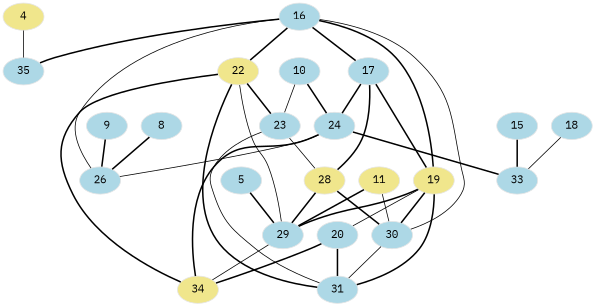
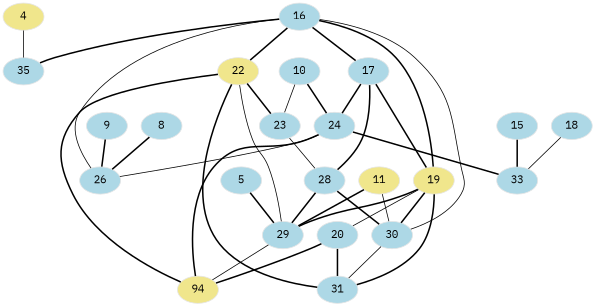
node "28": fillcolor khaki -> lightblue
edge "23" -- "31": removed
node "34": label "34" -> "94"
